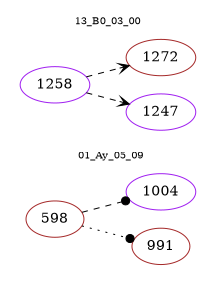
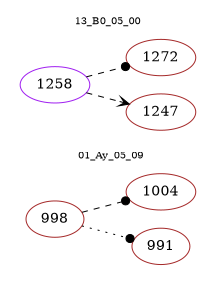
cluster "13_B0_03_00": label "13_B0_03_00" -> "13_B0_05_00"
edge "1258" -> "1272": arrowhead vee -> dot
node "1247": color purple -> brown
node "1004": color purple -> brown
node "598": label "598" -> "998"
